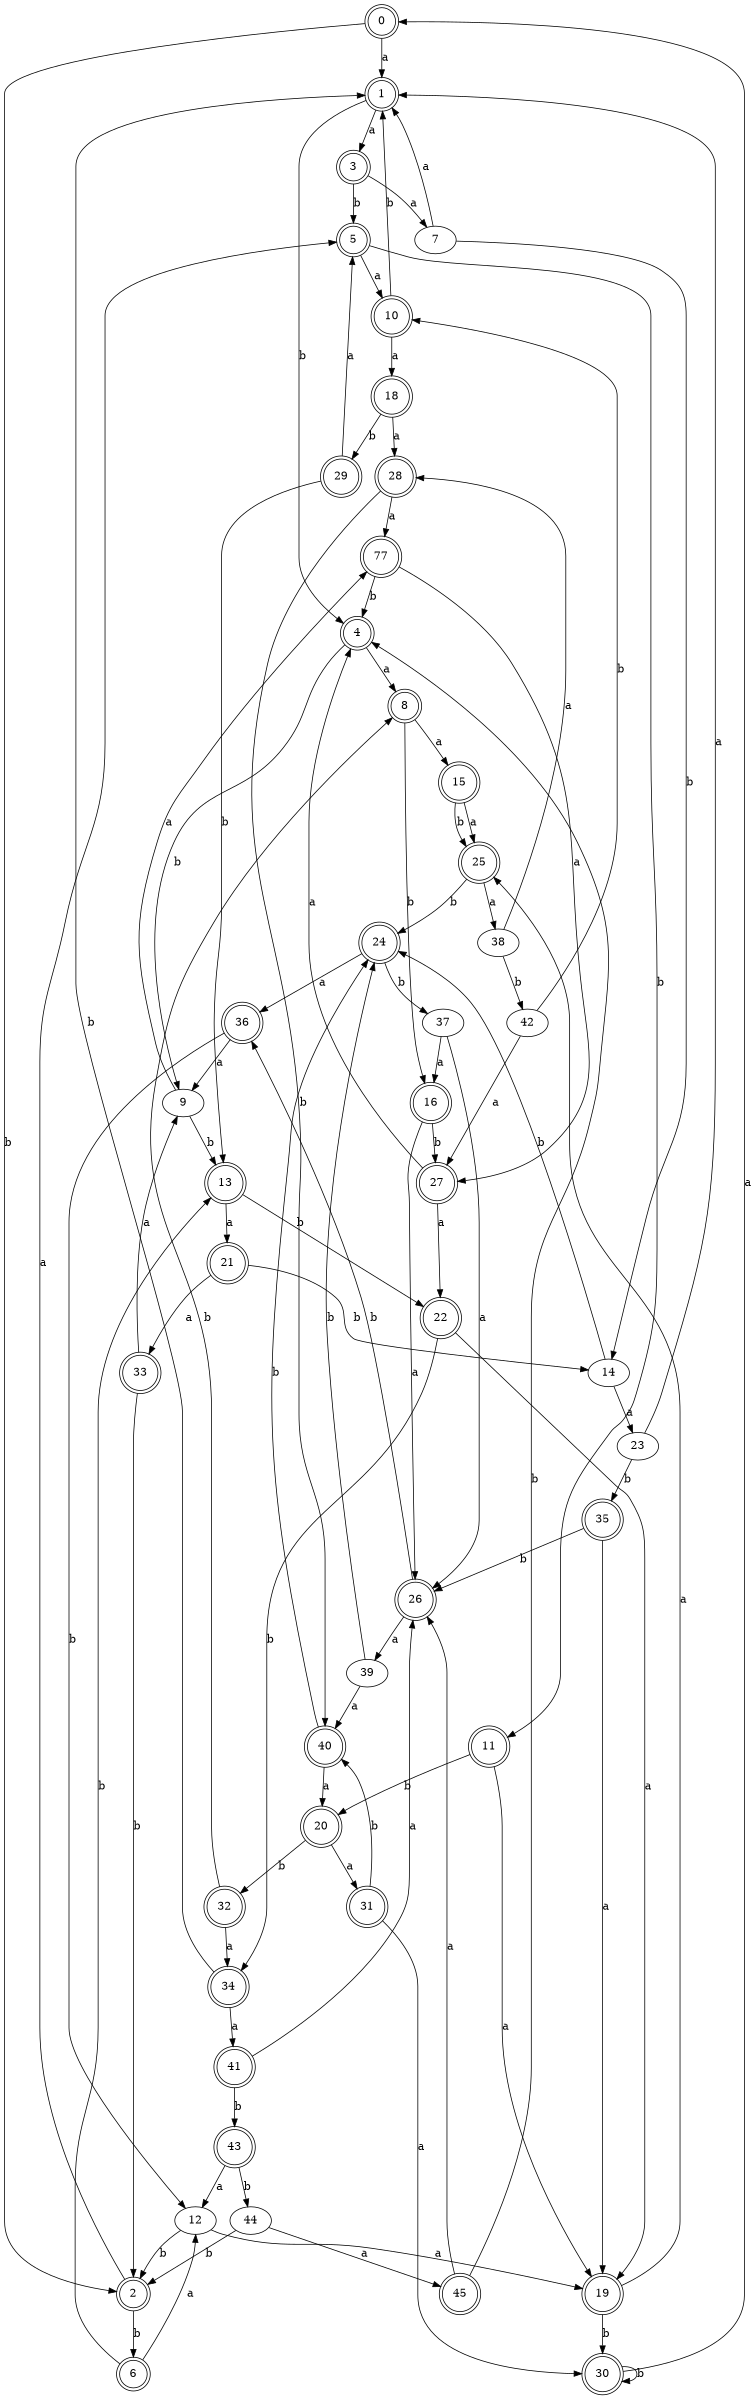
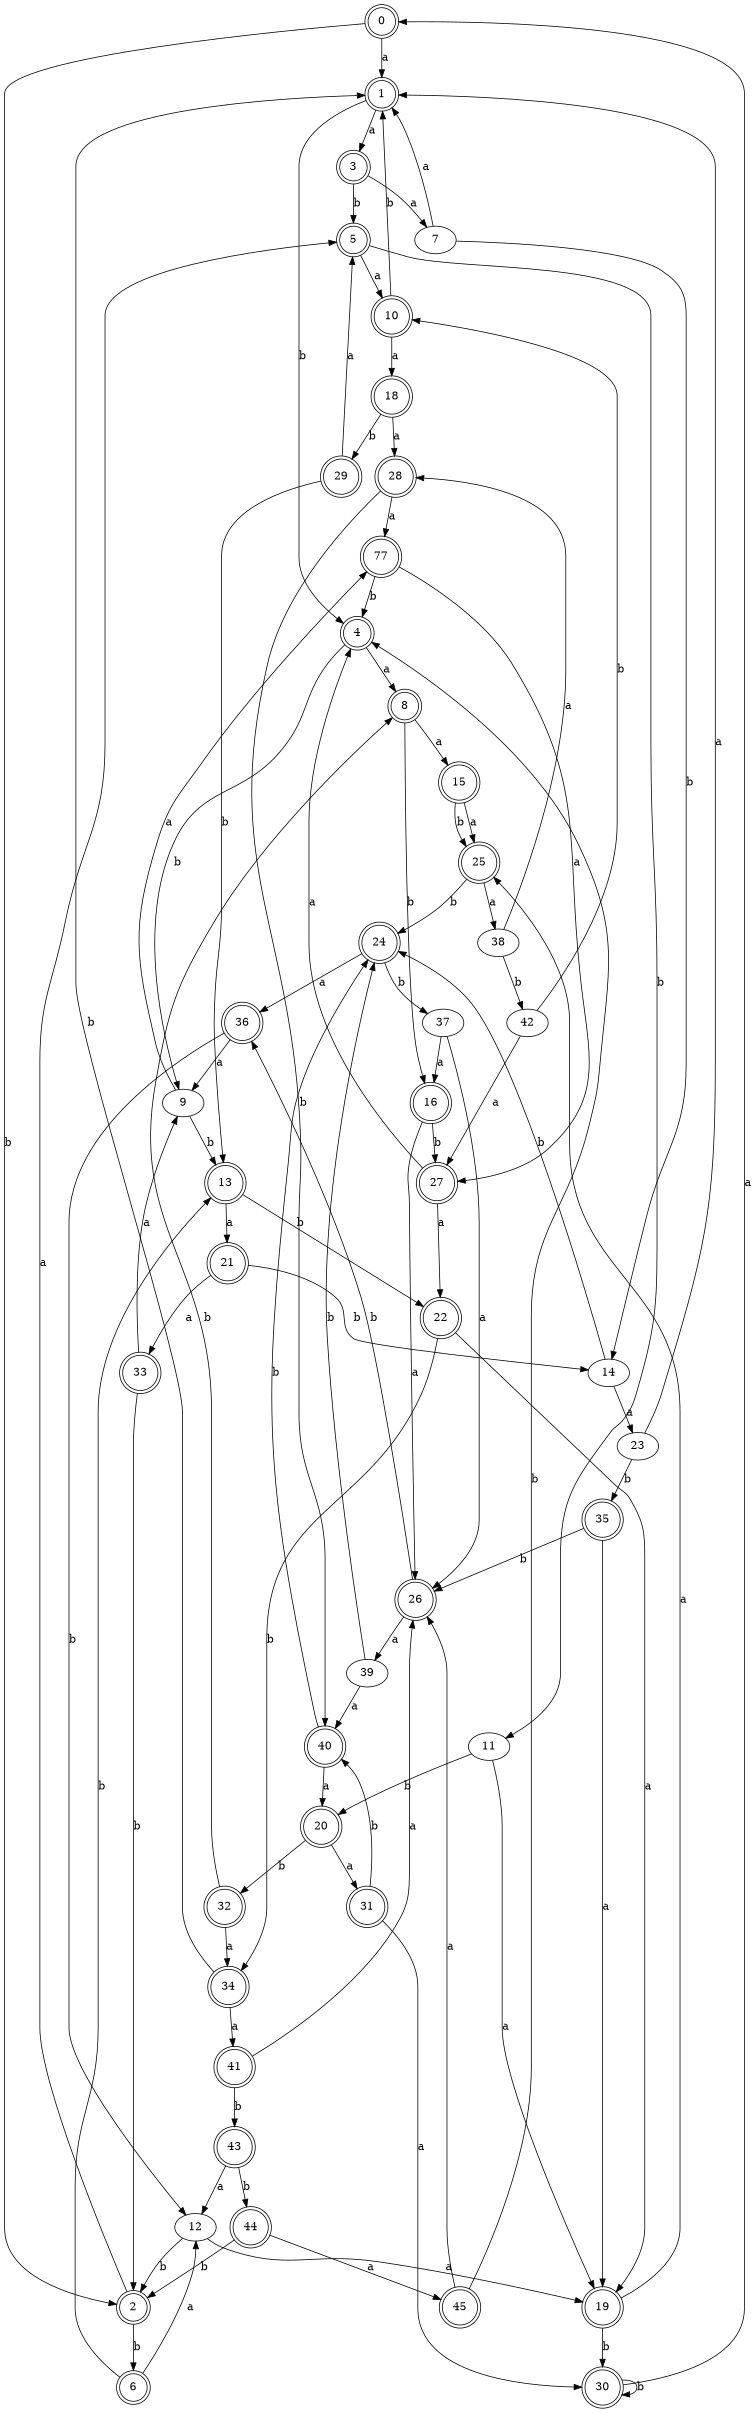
node "11": shape doublecircle -> ellipse
node "44": shape ellipse -> doublecircle
